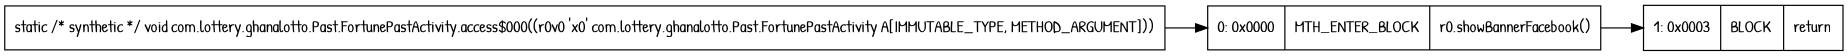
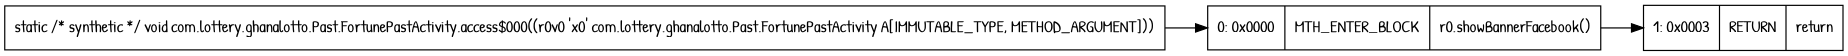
node "1: 0x0003": text "BLOCK" -> "RETURN"
